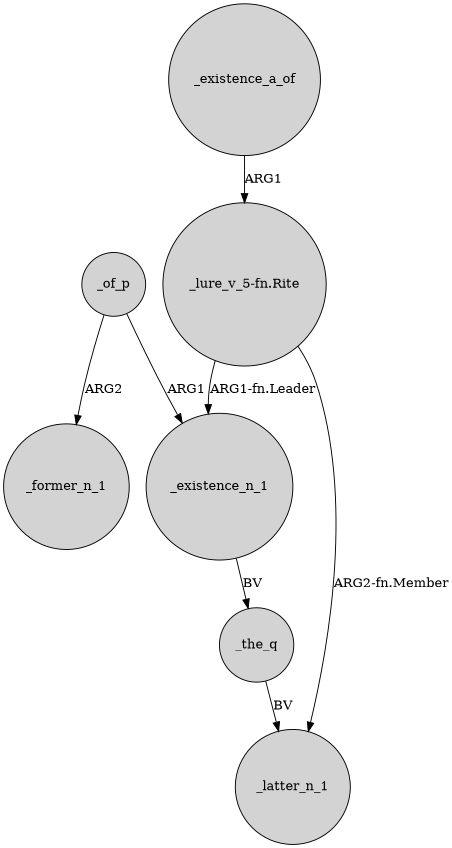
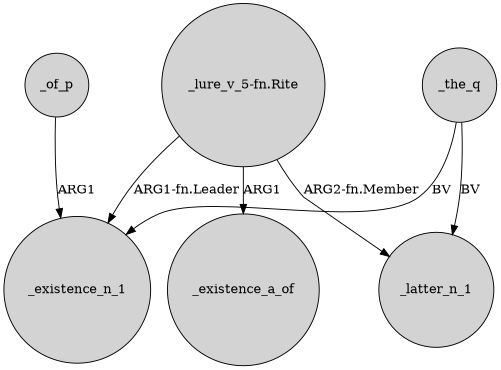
edge "_existence_a_of" -> "_lure_v_5-fn.Rite": reversed
node "_former_n_1": removed
edge "_existence_n_1" -> "_the_q": reversed
